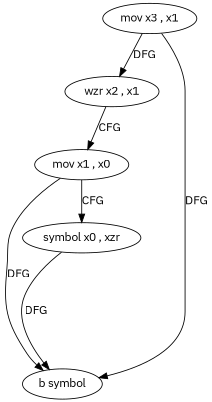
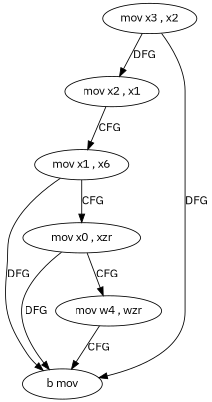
node "mov x3 , x1": label "mov x3 , x1" -> "mov x3 , x2"
node "wzr x2 , x1": label "wzr x2 , x1" -> "mov x2 , x1"
node "mov x1 , x0": label "mov x1 , x0" -> "mov x1 , x6"
node "symbol x0 , xzr": label "symbol x0 , xzr" -> "mov x0 , xzr"
node "mov w4 , wzr": added
node "b symbol": label "b symbol" -> "b mov"
